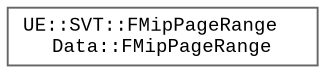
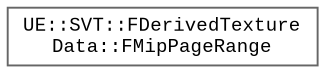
node "UE::SVT::FMipPageRange Data::FMipPageRange": label "UE::SVT::FMipPageRange Data::FMipPageRange" -> "UE::SVT::FDerivedTexture Data::FMipPageRange"
